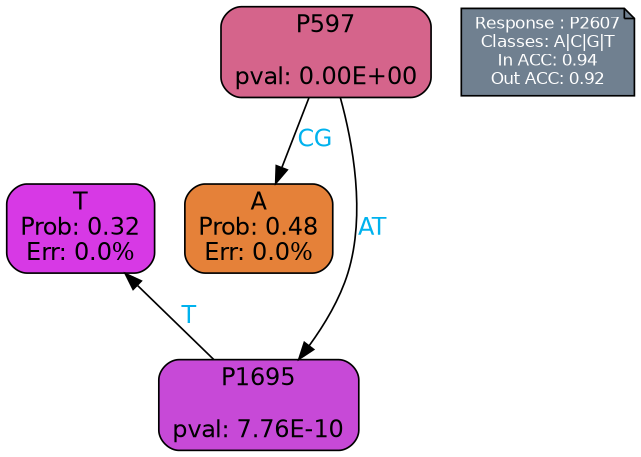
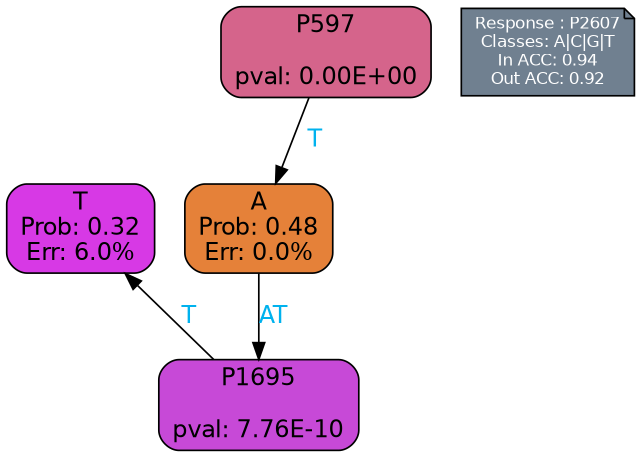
edge "P597 pval: 0.00E+00" -> "A Prob: 0.48 Err: 0.0%": label "CG" -> "T"
edge "P597 pval: 0.00E+00" -> "P1695 pval: 7.76E-10": now "A Prob: 0.48 Err: 0.0%" -> "P1695 pval: 7.76E-10"
node "T Prob: 0.32 Err: 0.0%": label "T Prob: 0.32 Err: 0.0%" -> "T Prob: 0.32 Err: 6.0%"
